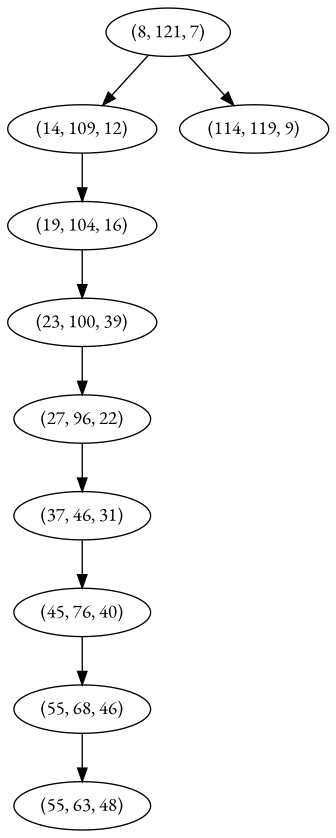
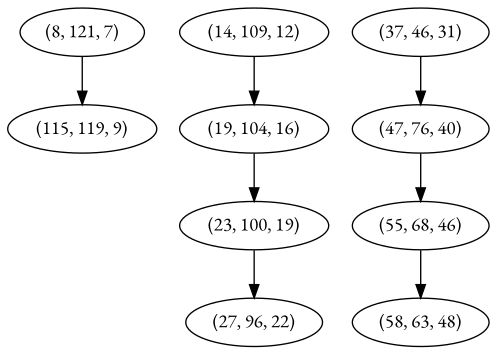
edge "(8, 121, 7)" -> "(14, 109, 12)": removed
node "(114, 119, 9)": label "(114, 119, 9)" -> "(115, 119, 9)"
node "(23, 100, 39)": label "(23, 100, 39)" -> "(23, 100, 19)"
edge "(27, 96, 22)" -> "(37, 46, 31)": removed
node "(45, 76, 40)": label "(45, 76, 40)" -> "(47, 76, 40)"
node "(55, 63, 48)": label "(55, 63, 48)" -> "(58, 63, 48)"
